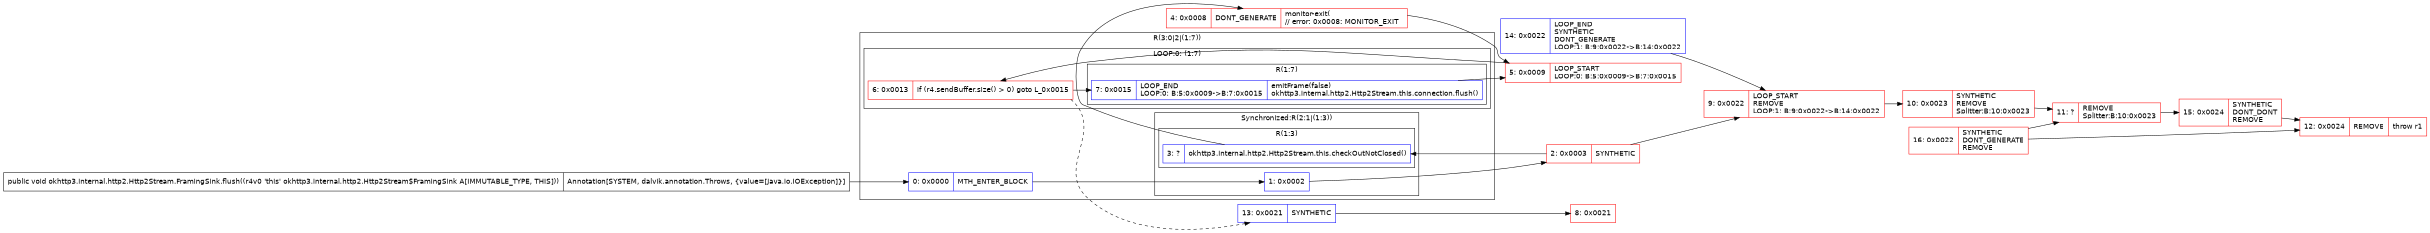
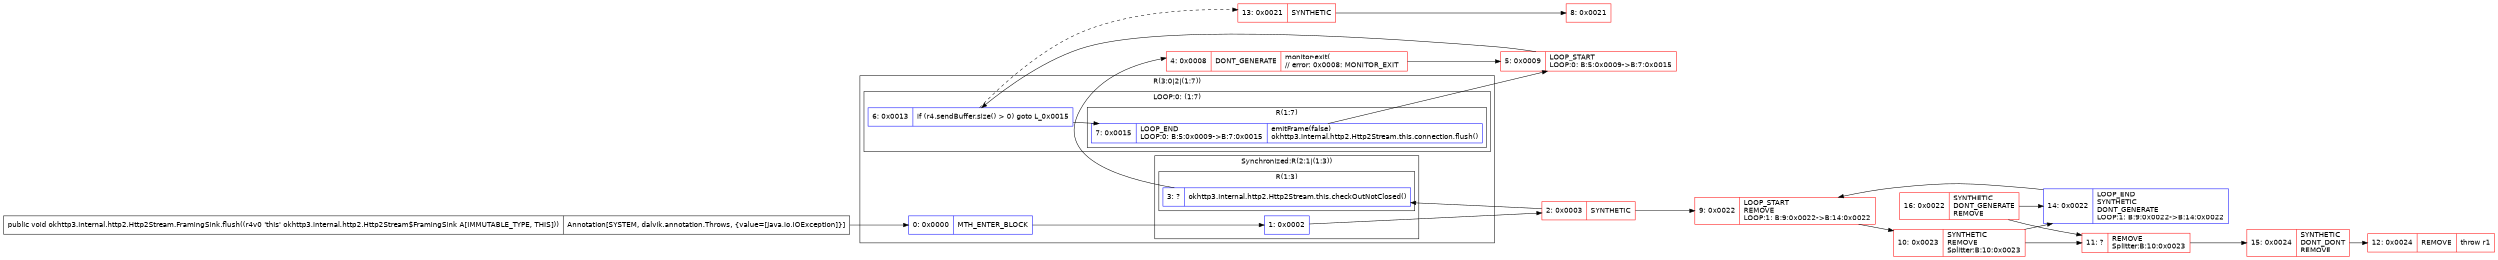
node "6: 0x0013": color red -> blue
edge "16: 0x0022" -> "12: 0x0024": now "16: 0x0022" -> "14: 0x0022"
node "13: 0x0021": color blue -> red
edge "10: 0x0023" -> "14: 0x0022": added
